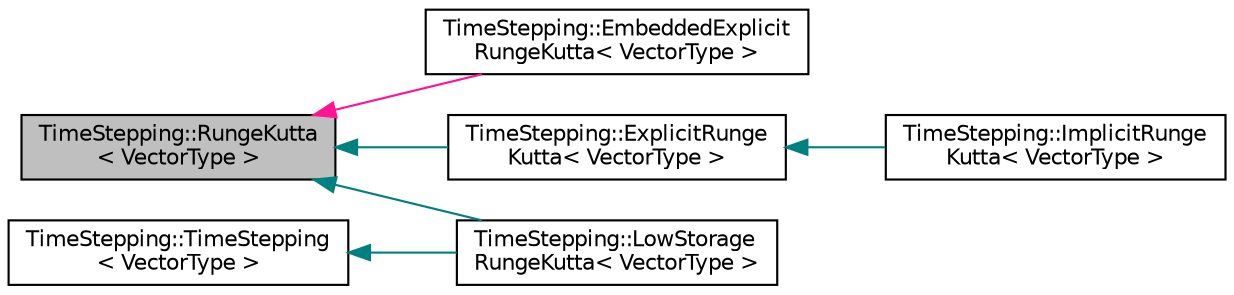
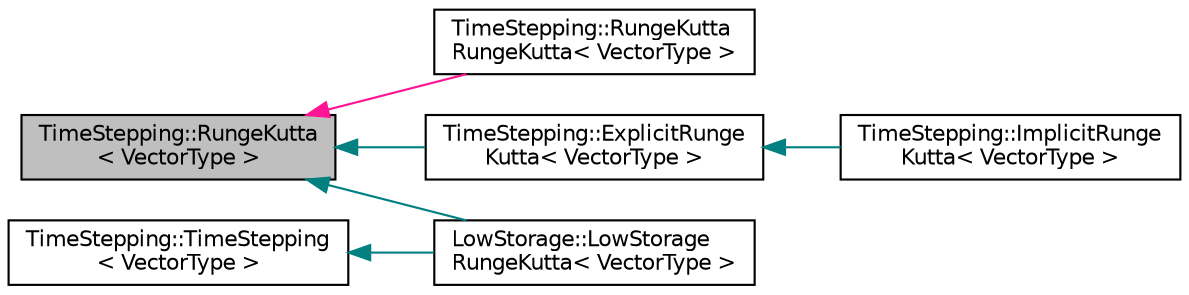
node "TimeStepping::EmbeddedExplicit RungeKutta< VectorType >": label "TimeStepping::EmbeddedExplicit RungeKutta< VectorType >" -> "TimeStepping::RungeKutta RungeKutta< VectorType >"
node "TimeStepping::LowStorage RungeKutta< VectorType >": label "TimeStepping::LowStorage RungeKutta< VectorType >" -> "LowStorage::LowStorage RungeKutta< VectorType >"
